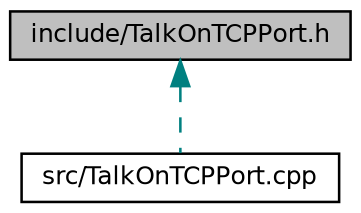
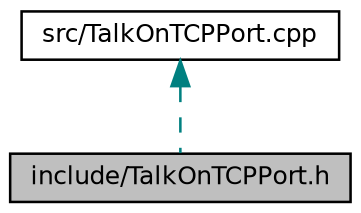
edge "src/TalkOnTCPPort.cpp" -> "include/TalkOnTCPPort.h": reversed
